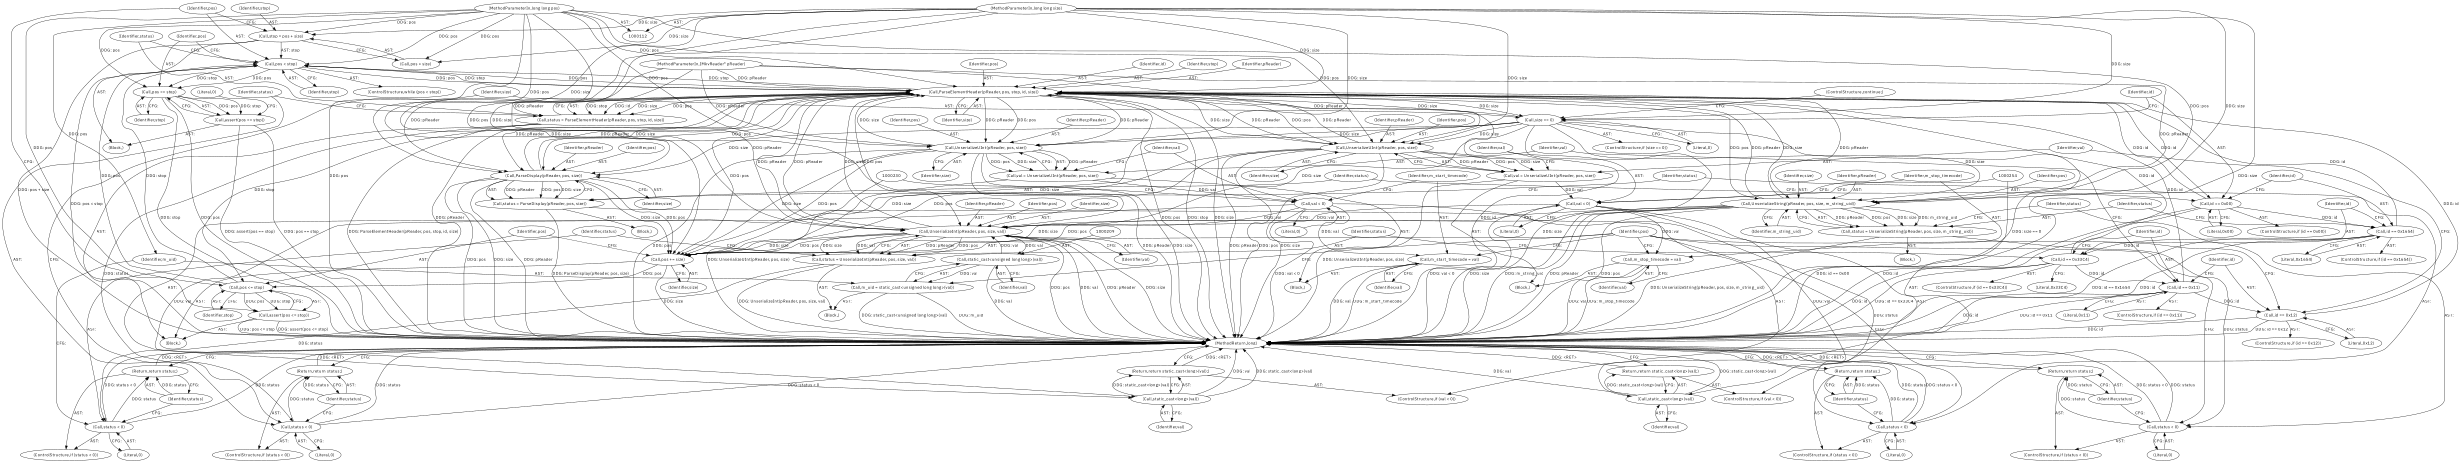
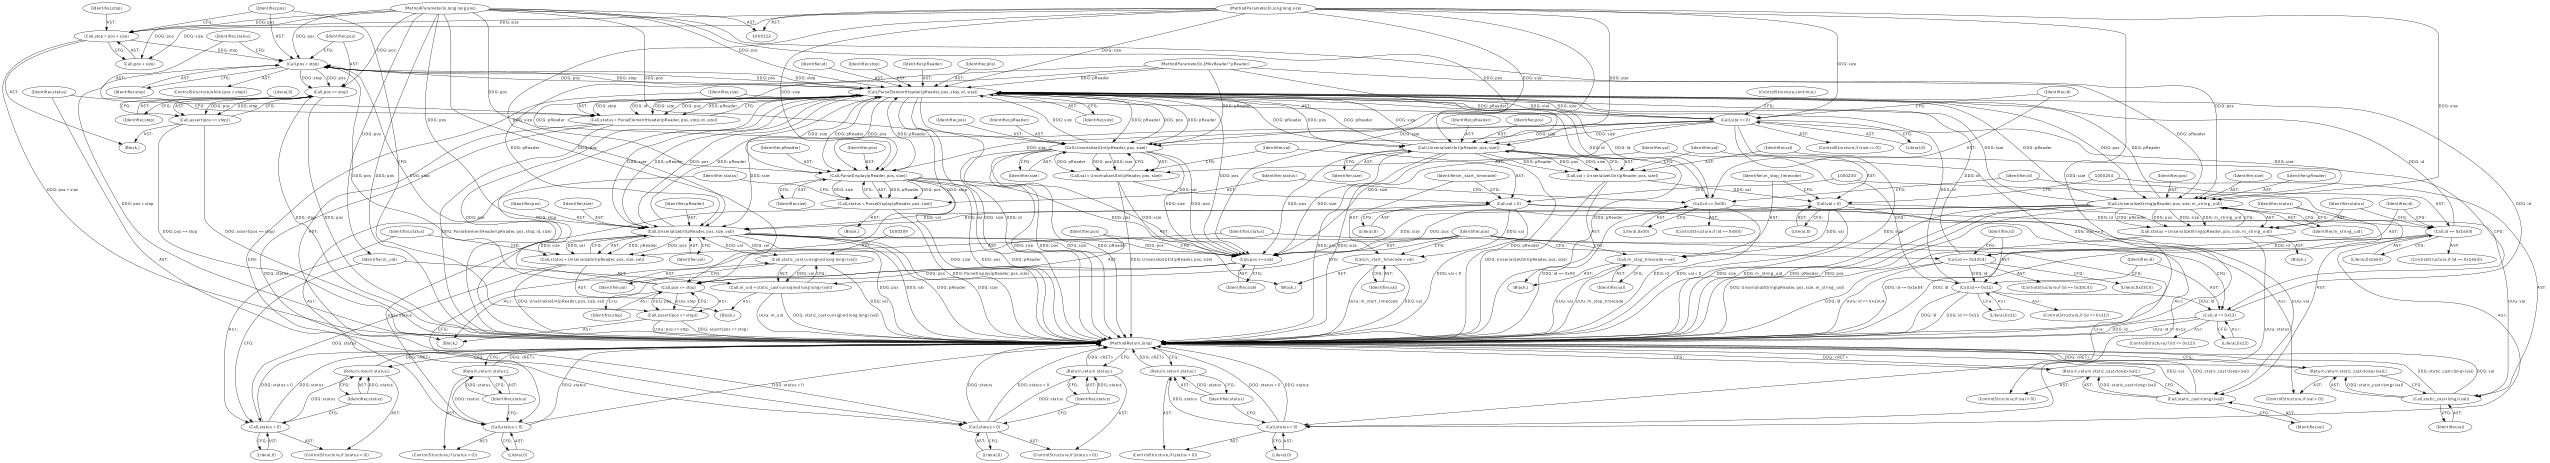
edge "(Call,stop = pos + size)" -> "(Call,pos < stop)": label "AST: stop" -> "DDG: stop"
edge "(Call,pos += size)" -> "(MethodReturn,long)": removed, label "DDG: size"
